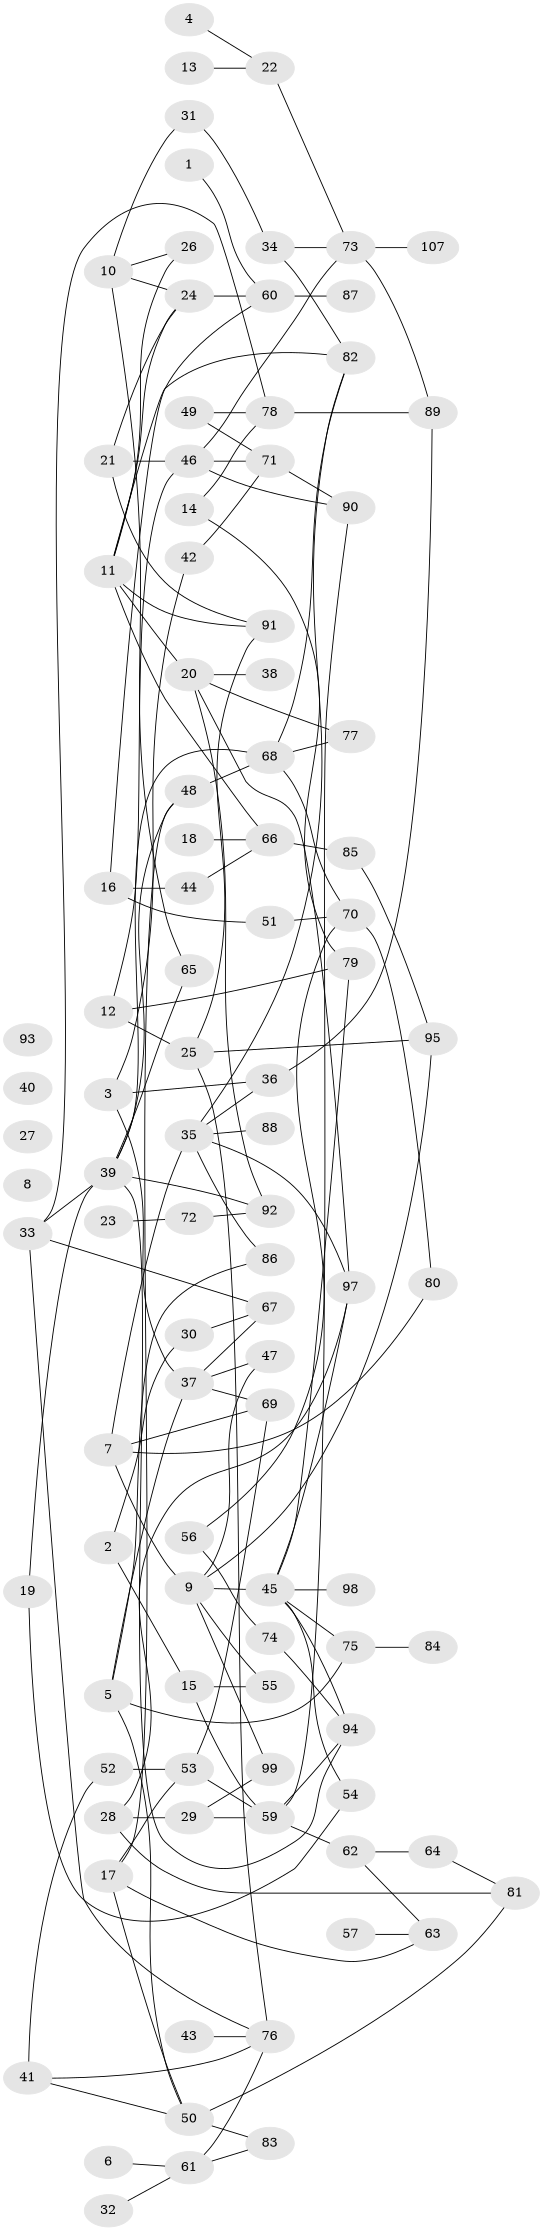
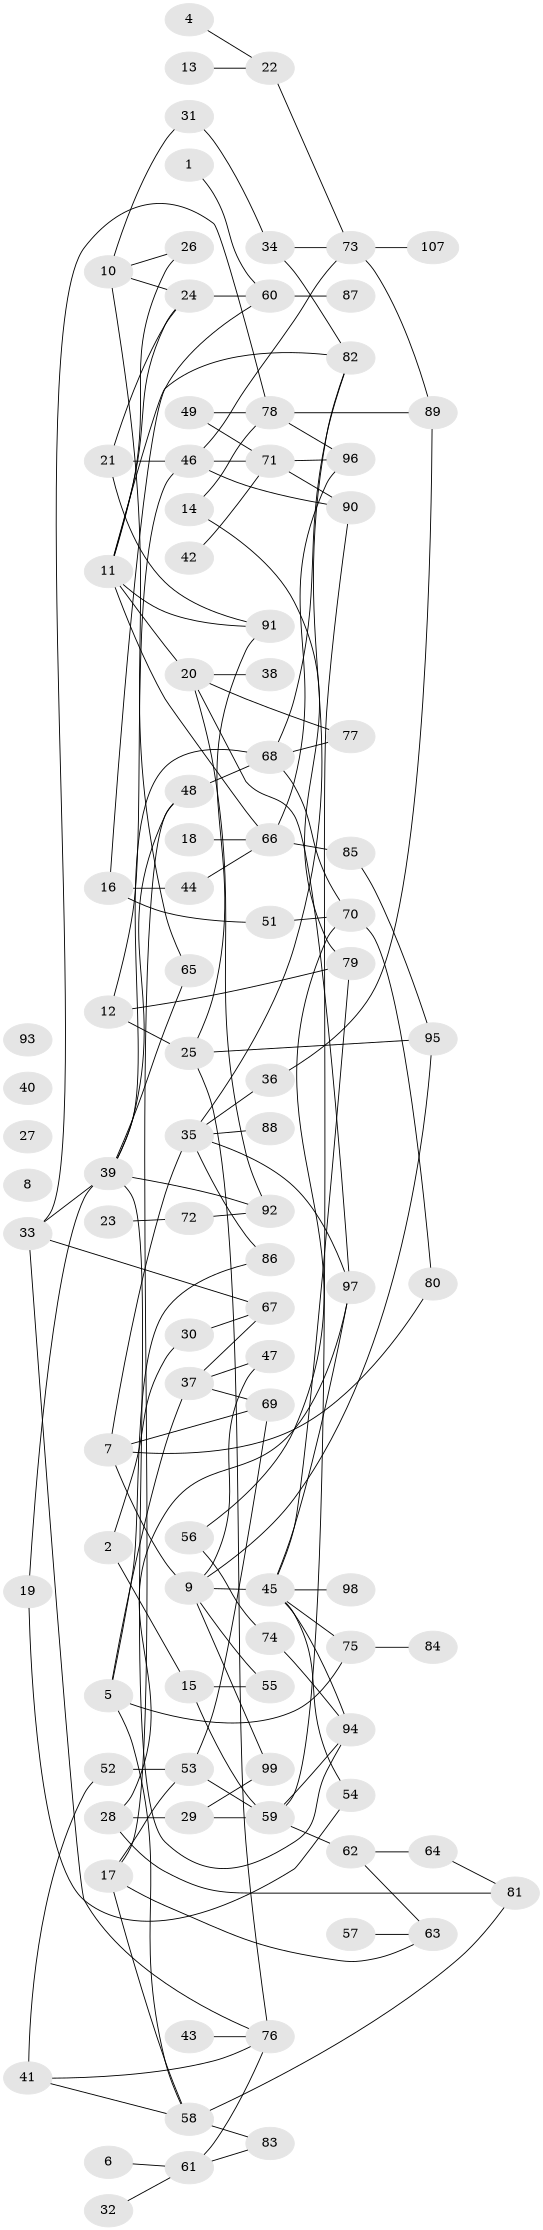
node "96": added
node "3": removed
node "50": label "50" -> "58"
